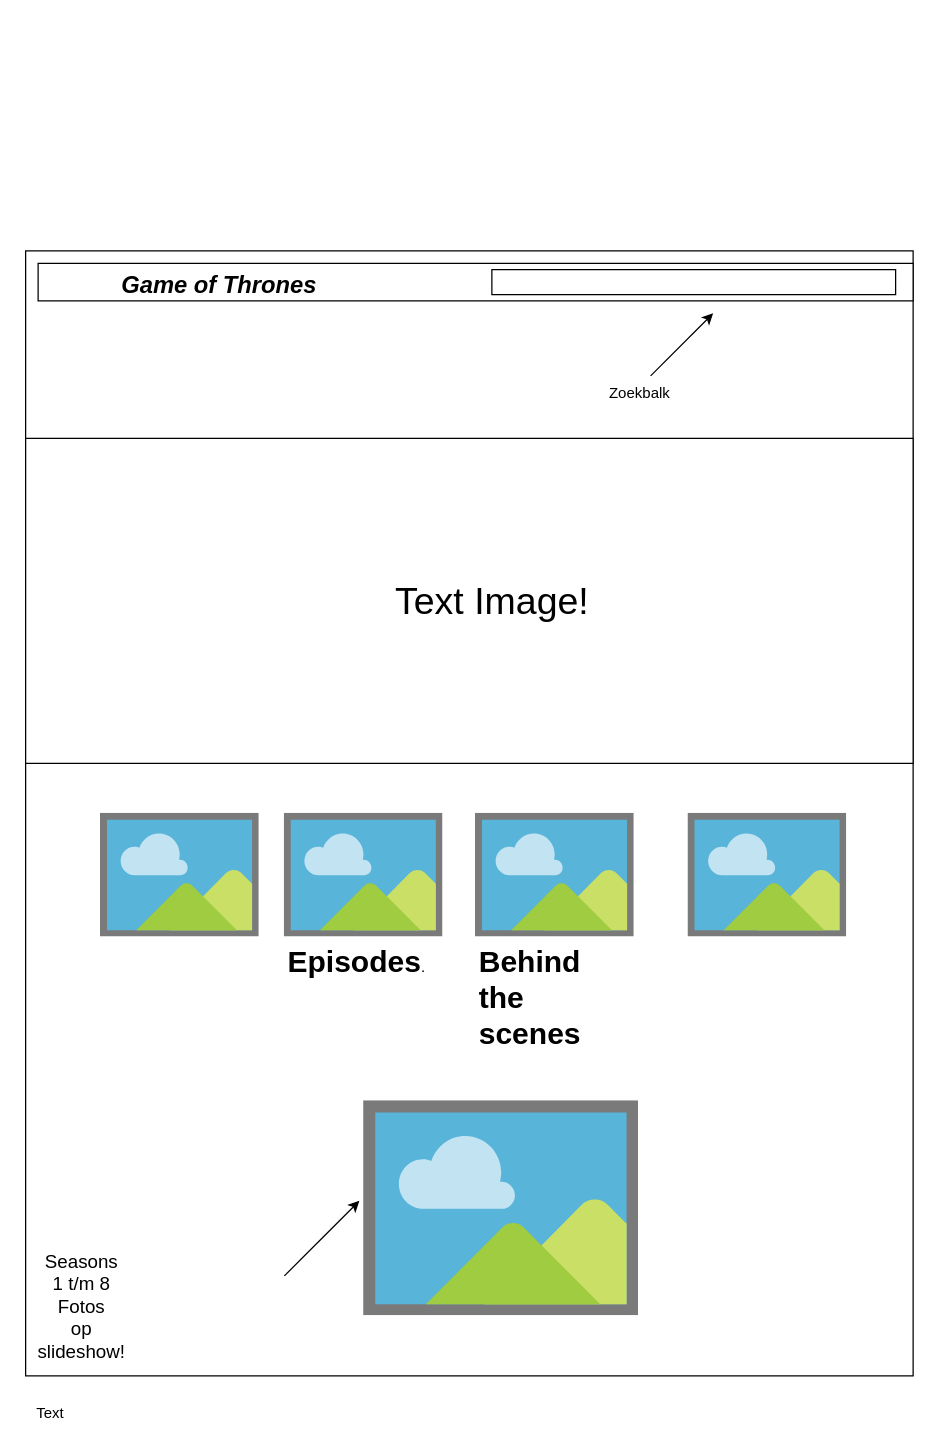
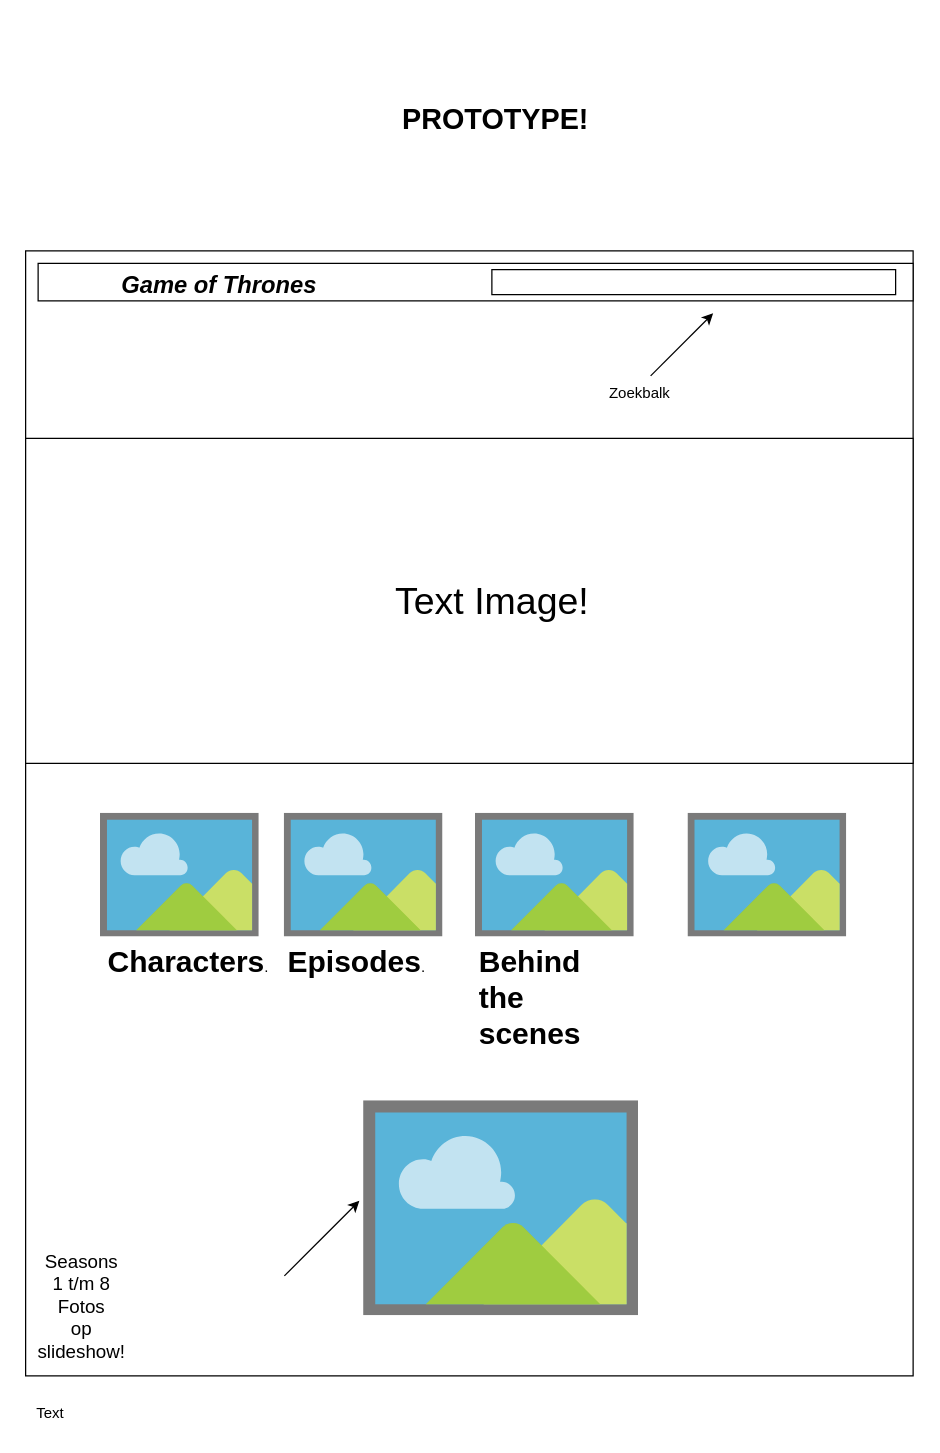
node "PROTOTYPE!": added
node "Characters.": added
